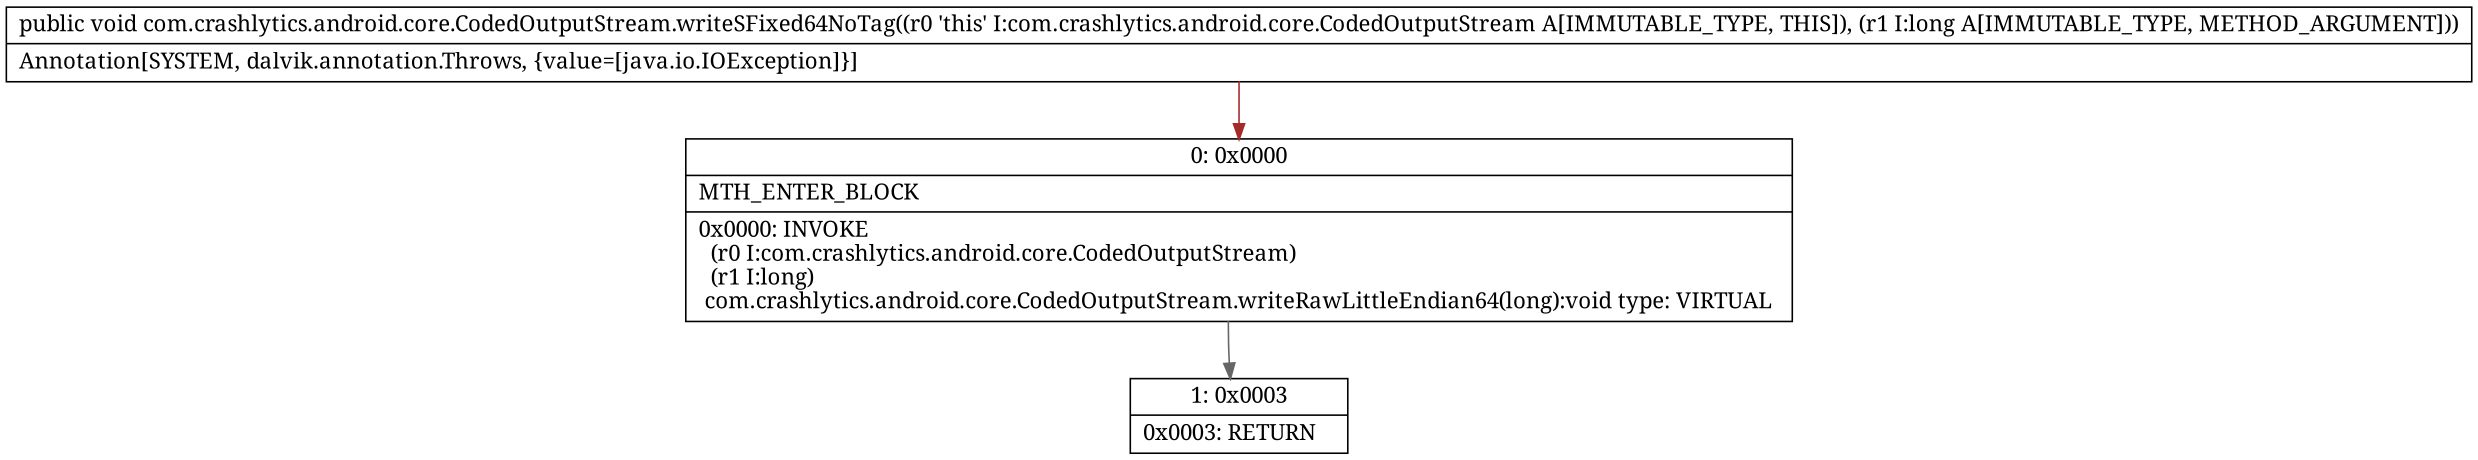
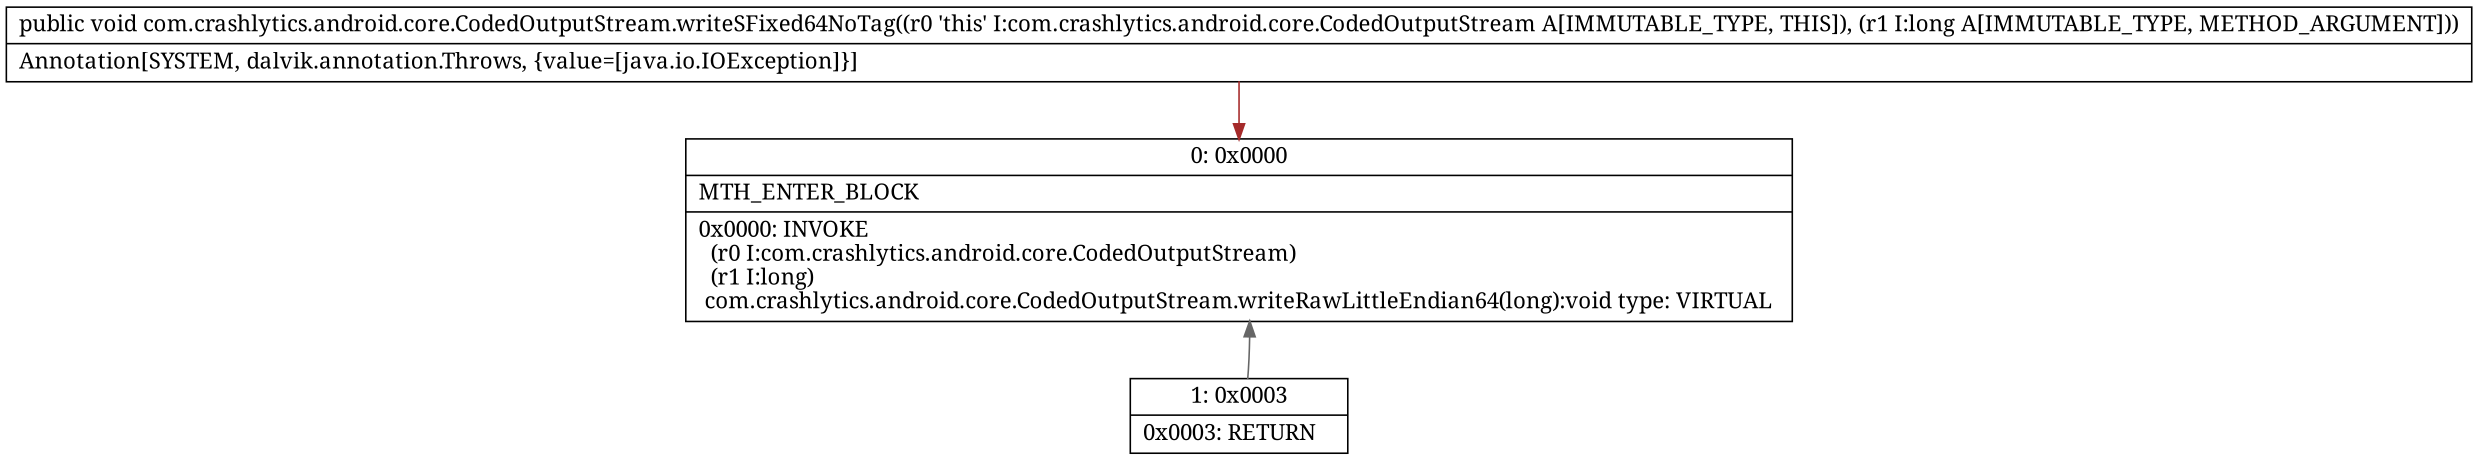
edge "0: 0x0000" -> "1: 0x0003": reversed
